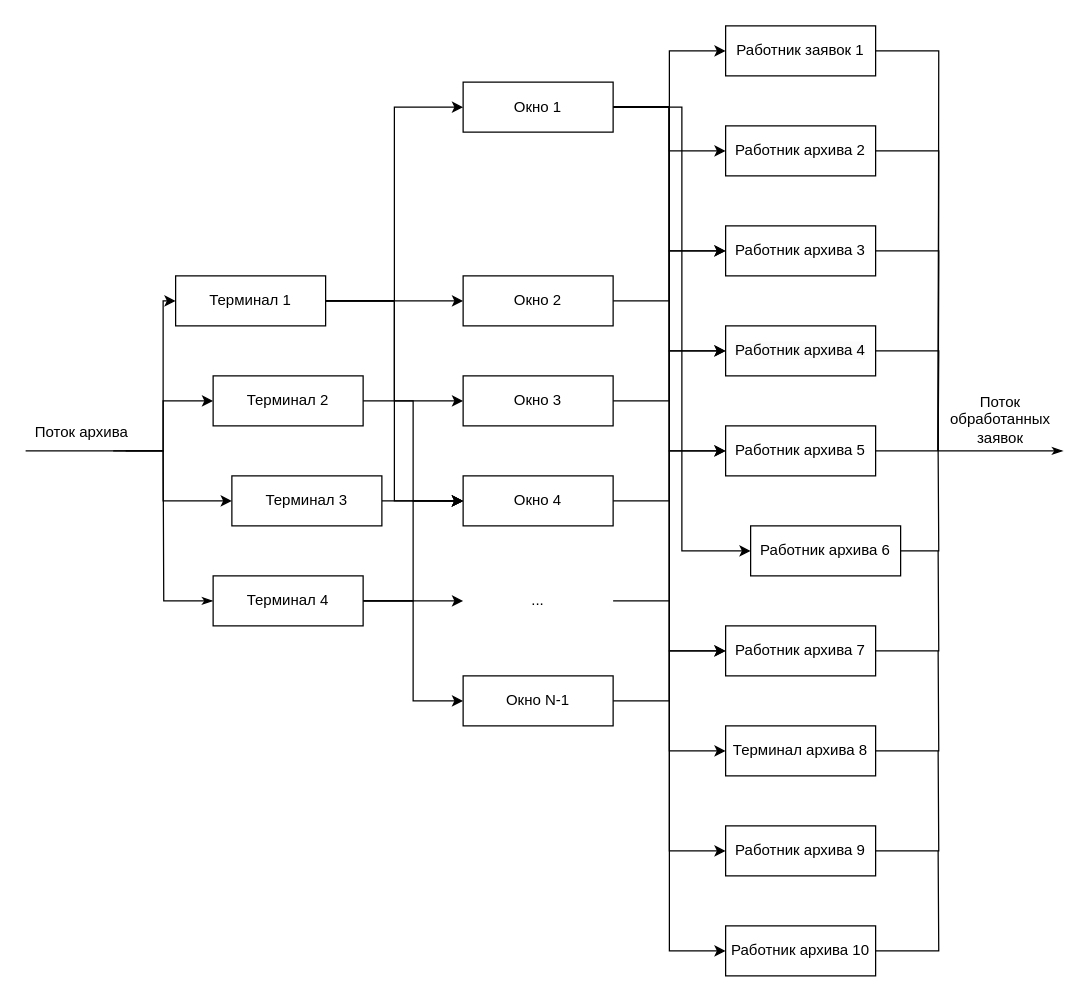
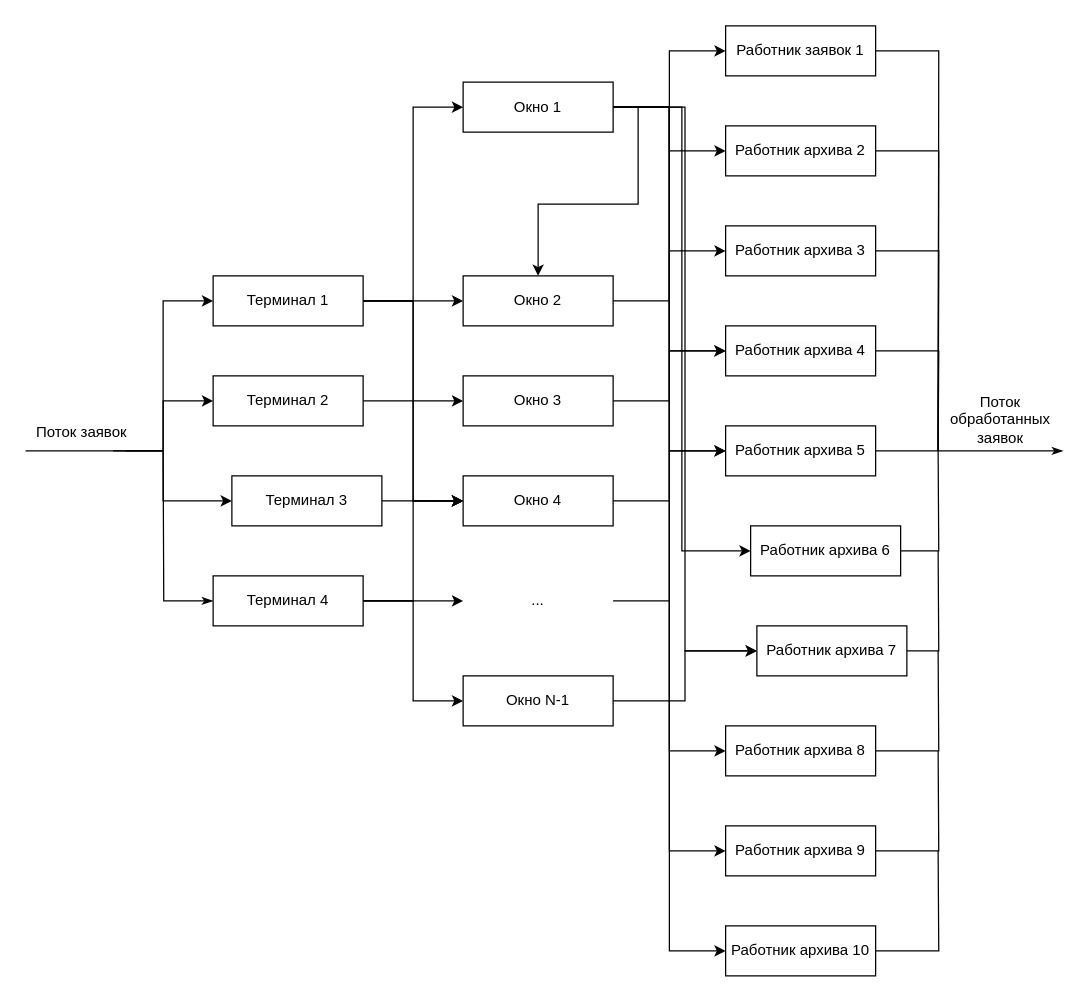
edge "Окно 1" -> "Работник архива 3": now "Окно 1" -> "Окно 2"
node "Терминал 1": moved (251, 301) -> (288, 301)
node "Поток архива": label "Поток архива" -> "Поток заявок"
node "Работник архива 7": moved (801, 651) -> (832, 651)
node "Терминал архива 8": label "Терминал архива 8" -> "Работник архива 8"
